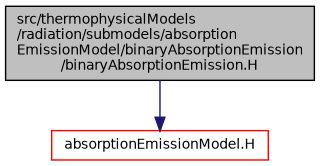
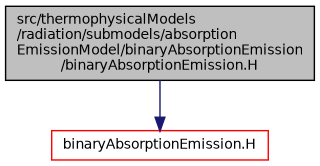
node "absorptionEmissionModel.H": label "absorptionEmissionModel.H" -> "binaryAbsorptionEmission.H"
